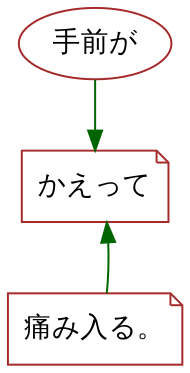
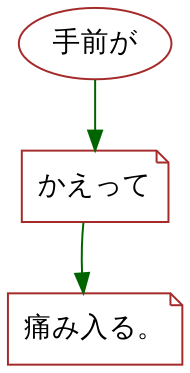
edge "痛み入る。" -> "かえって": reversed
